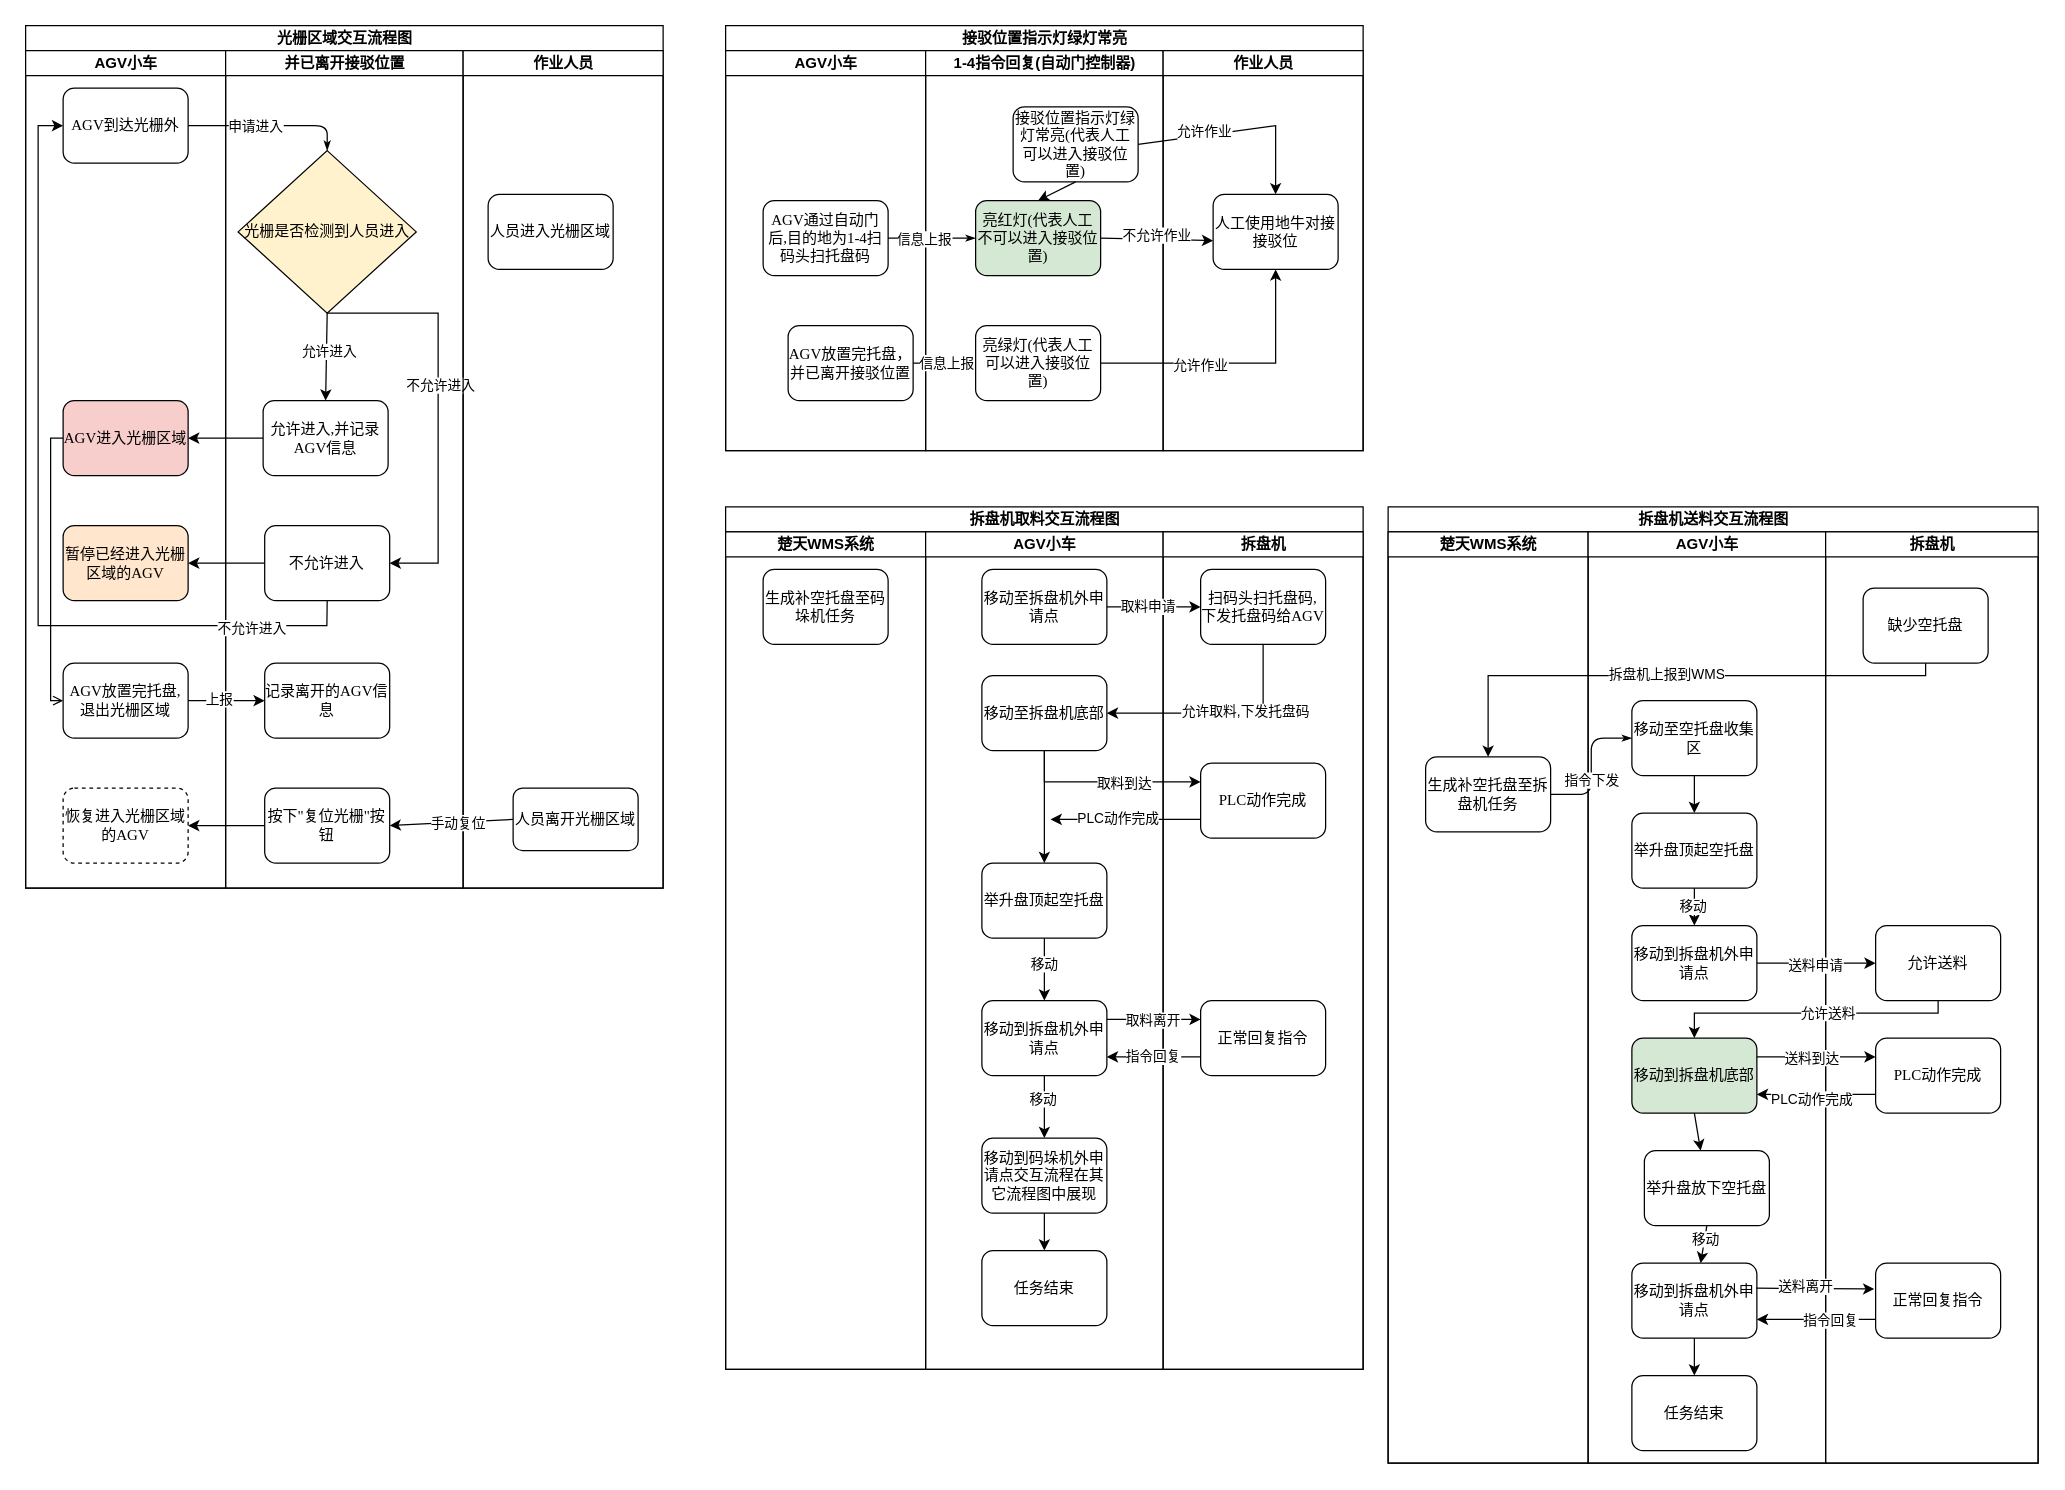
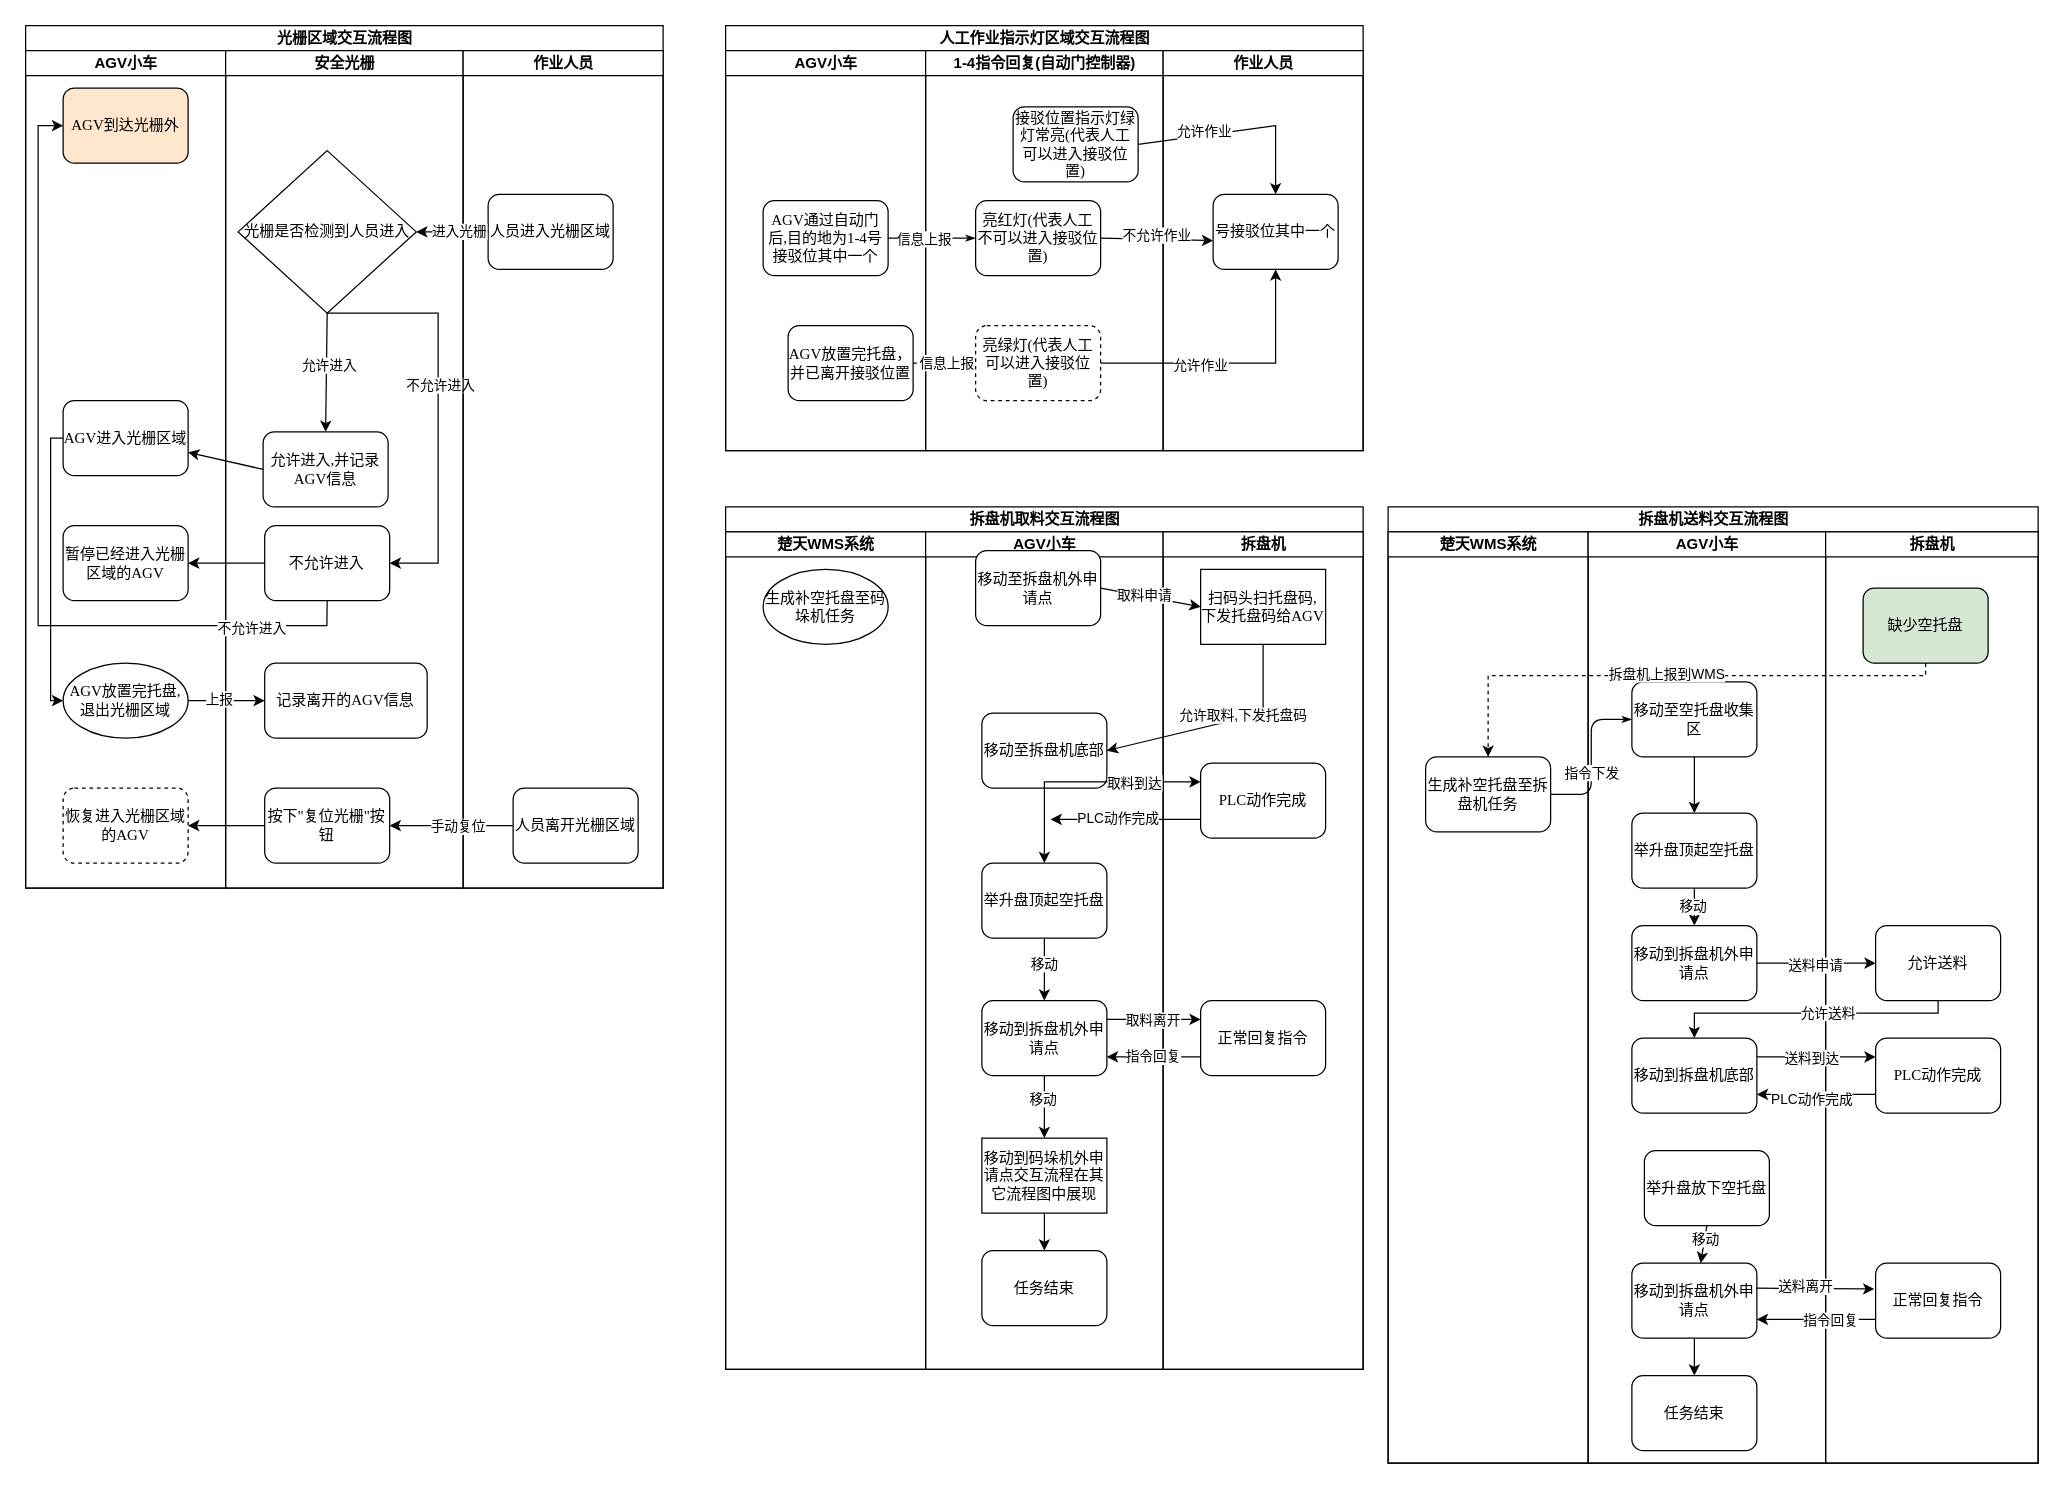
node "接驳位置指示灯绿灯常亮": label "接驳位置指示灯绿灯常亮" -> "人工作业指示灯区域交互流程图"
node "并已离开接驳位置": label "并已离开接驳位置" -> "安全光栅"
node "AGV到达光栅外": fillcolor #ffffff -> #ffe6cc
edge "AGV到达光栅外" -> "光栅是否检测到人员进入": removed, label "申请进入"
edge "接驳位置指示灯绿灯常亮(代表人工可以进入接驳位置)" -> "亮红灯(代表人工不可以进入接驳位置)": removed
node "光栅是否检测到人员进入": fillcolor #fff2cc -> #ffffff
edge "人员进入光栅区域" -> "光栅是否检测到人员进入": added, label "进入光栅"
node "人工使用地牛对接接驳位": label "人工使用地牛对接接驳位" -> "号接驳位其中一个"
node "AGV通过自动门后,目的地为1-4扫码头扫托盘码": label "AGV通过自动门后,目的地为1-4扫码头扫托盘码" -> "AGV通过自动门后,目的地为1-4号接驳位其中一个"
node "亮红灯(代表人工不可以进入接驳位置)": fillcolor #d5e8d4 -> #ffffff
edge "AGV放置完托盘，并已离开接驳位置" -> "亮绿灯(代表人工可以进入接驳位置)": style solid -> dashed
node "亮绿灯(代表人工可以进入接驳位置)": style solid -> dashed
node "AGV进入光栅区域": fillcolor #f8cecc -> #ffffff
node "允许进入,并记录AGV信息": moved (326, 438) -> (326, 469)
node "暂停已经进入光栅区域的AGV": fillcolor #ffe6cc -> #ffffff
node "生成补空托盘至码垛机任务": shape rounded rectangle -> ellipse
node "移动至拆盘机外申请点": moved (1044, 607) -> (1038, 588)
node "扫码头扫托盘码,下发托盘码给AGV": shape rounded rectangle -> rectangle
node "缺少空托盘": fillcolor #ffffff -> #d5e8d4
edge "缺少空托盘" -> "生成补空托盘至拆盘机任务": style solid -> dashed
edge "AGV进入光栅区域" -> "AGV放置完托盘,退出光栅区域": arrowhead open -> classic
node "AGV放置完托盘,退出光栅区域": shape rounded rectangle -> ellipse
node "记录离开的AGV信息": size 125x75 -> 163x75
node "移动至拆盘机底部": moved (1044, 713) -> (1044, 751)
node "移动至空托盘收集区": moved (1694, 738) -> (1694, 719)
node "人员离开光栅区域": size 125x63 -> 125x75
node "移动到拆盘机底部": fillcolor #d5e8d4 -> #ffffff
edge "移动到拆盘机底部" -> "举升盘放下空托盘": removed
node "移动到码垛机外申请点交互流程在其它流程图中展现": shape rounded rectangle -> rectangle
